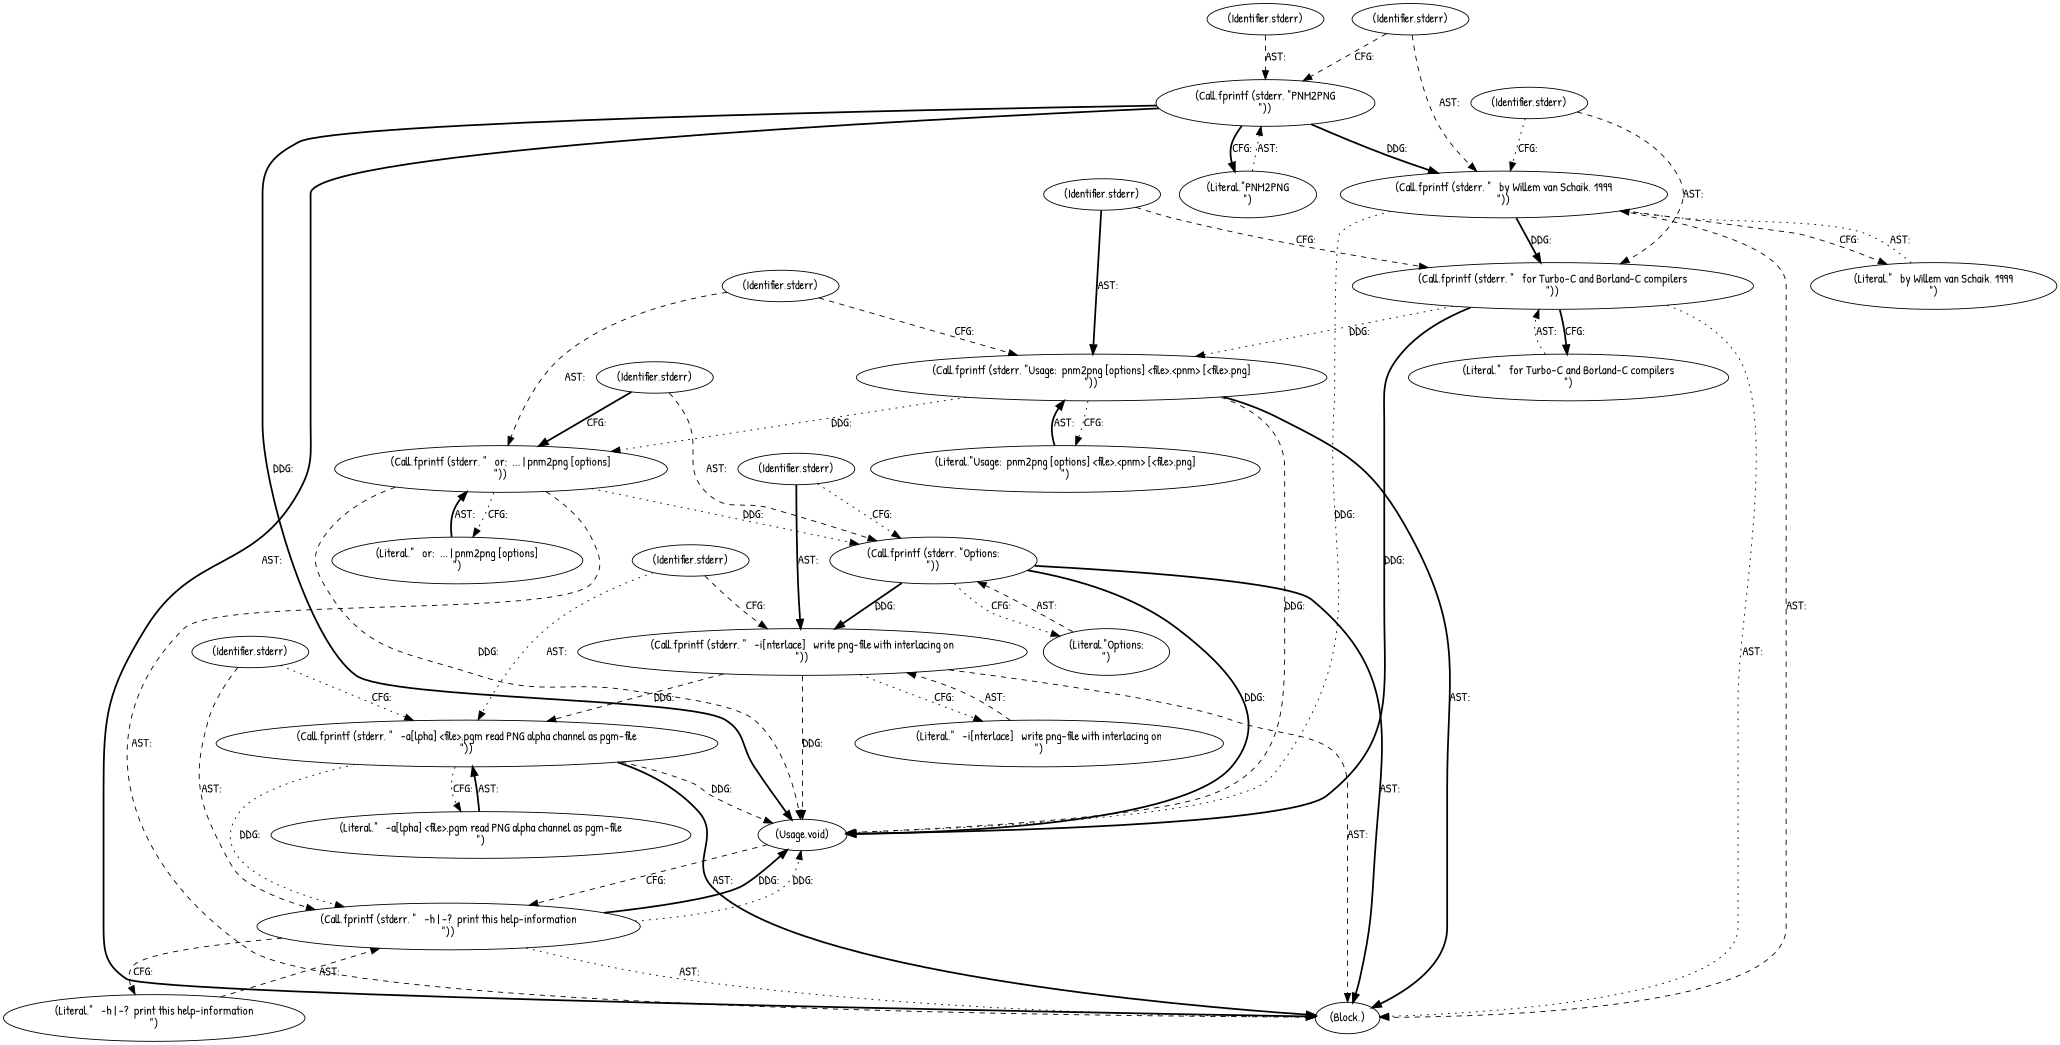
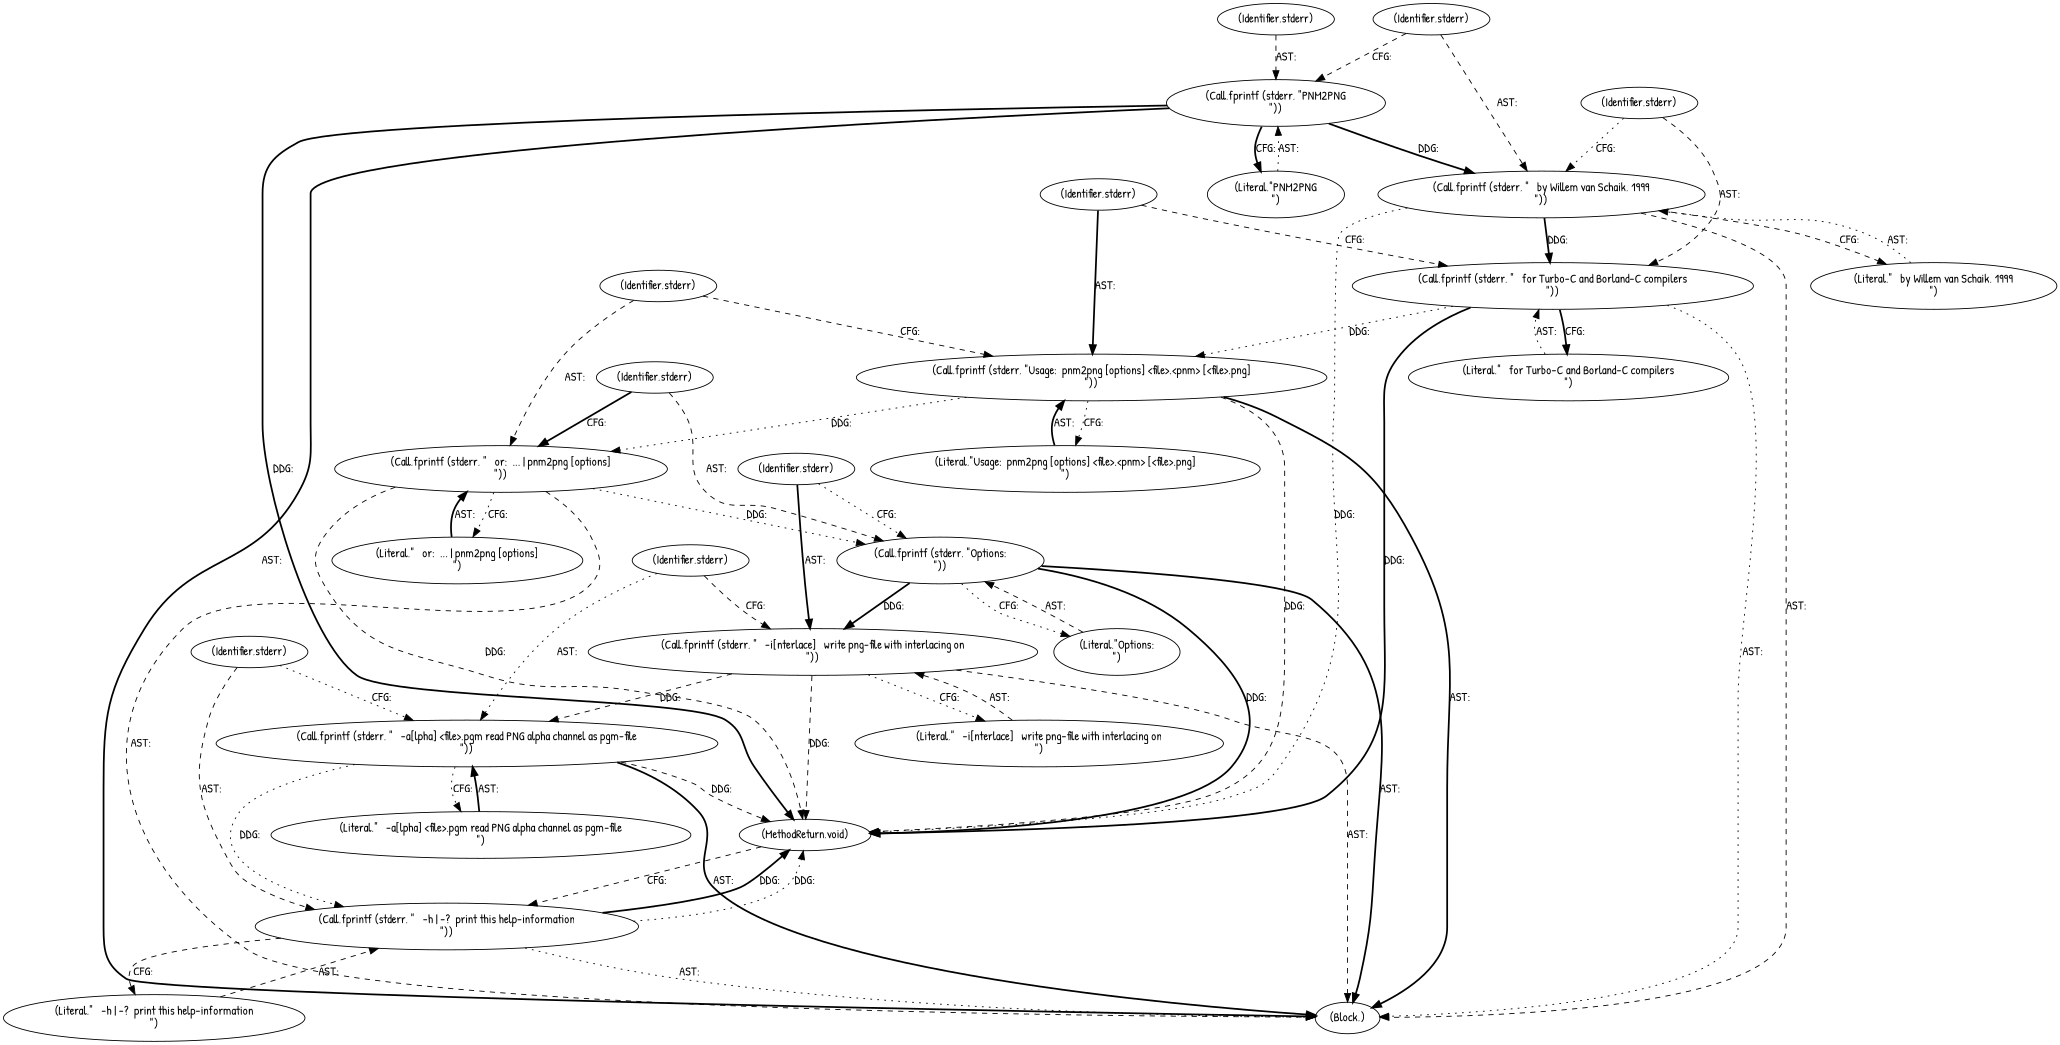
node "(Usage,void)": label "(Usage,void)" -> "(MethodReturn,void)"
